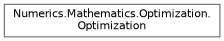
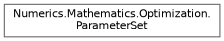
node "Numerics.Mathematics.Optimization. Optimization": label "Numerics.Mathematics.Optimization. Optimization" -> "Numerics.Mathematics.Optimization. ParameterSet"
